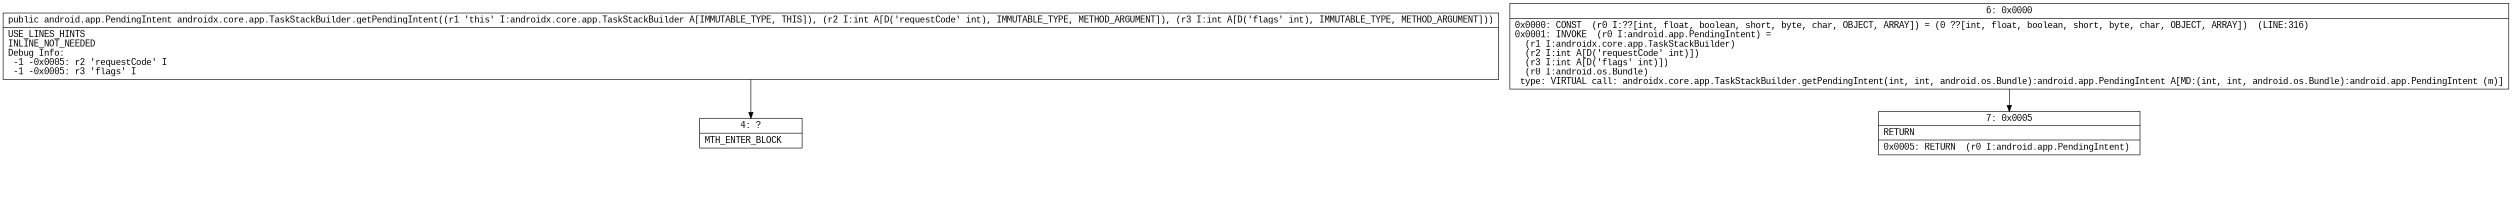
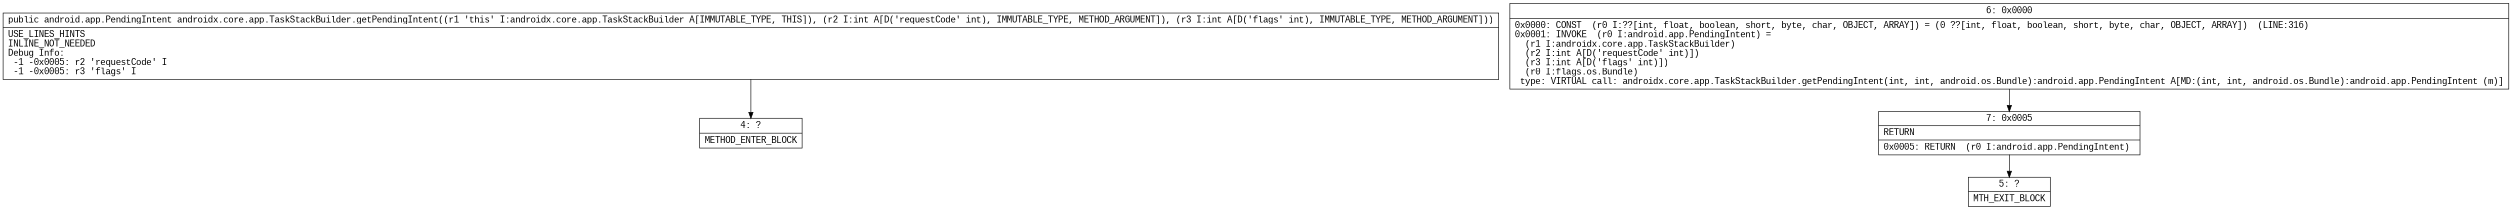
node "6: 0x0000": text "(r0 I:android.os.Bundle)" -> "(r0 I:flags.os.Bundle)"
node "4: ?": text "MTH_ENTER_BLOCK" -> "METHOD_ENTER_BLOCK"
node "5: ?": added
